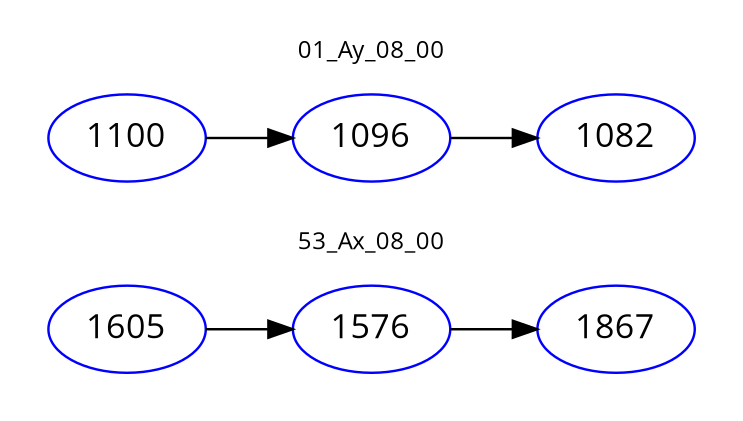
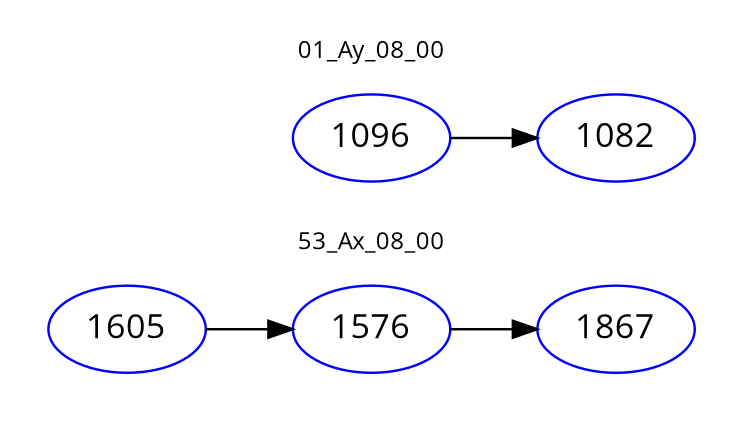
node "1100": removed
